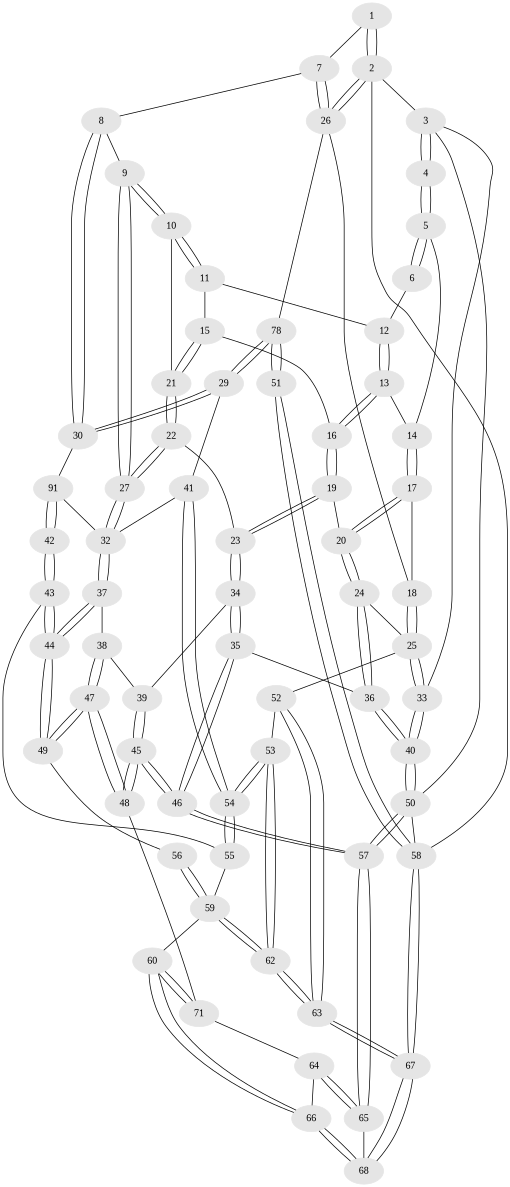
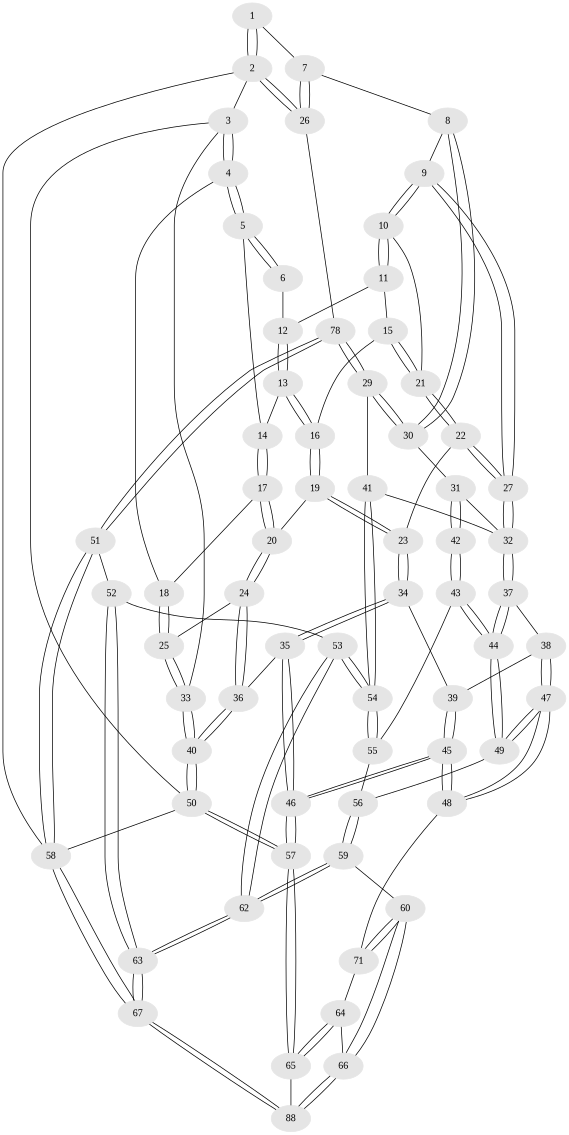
edge "26" -- "18": now "4" -- "18"
node "91": label "91" -> "31"
edge "25" -- "52": now "51" -- "52"
edge "55" -- "59": now "55" -- "56"
node "68": label "68" -> "88"
